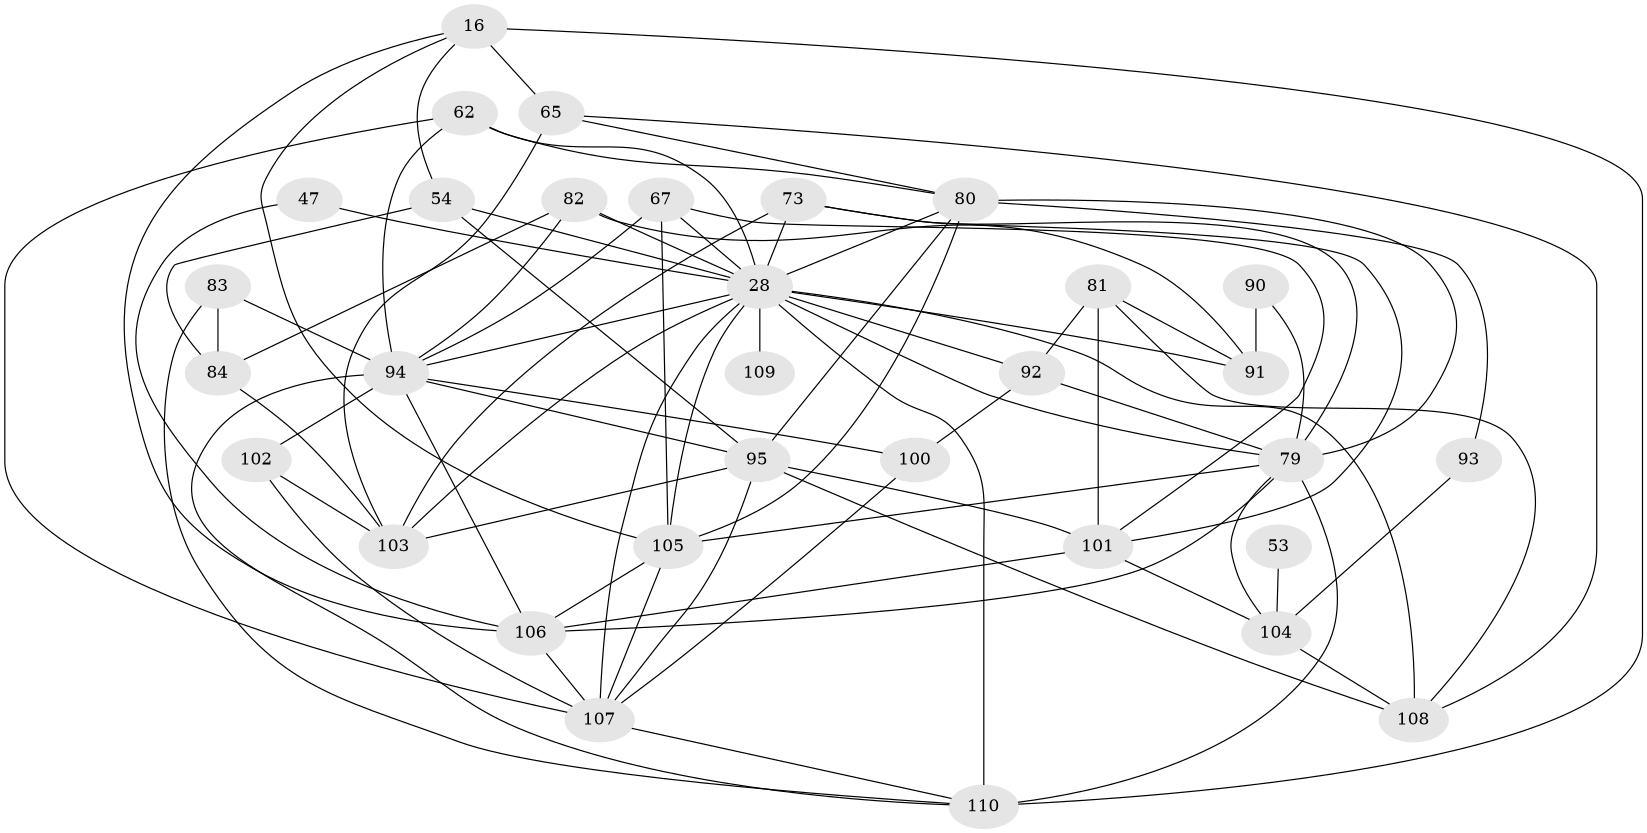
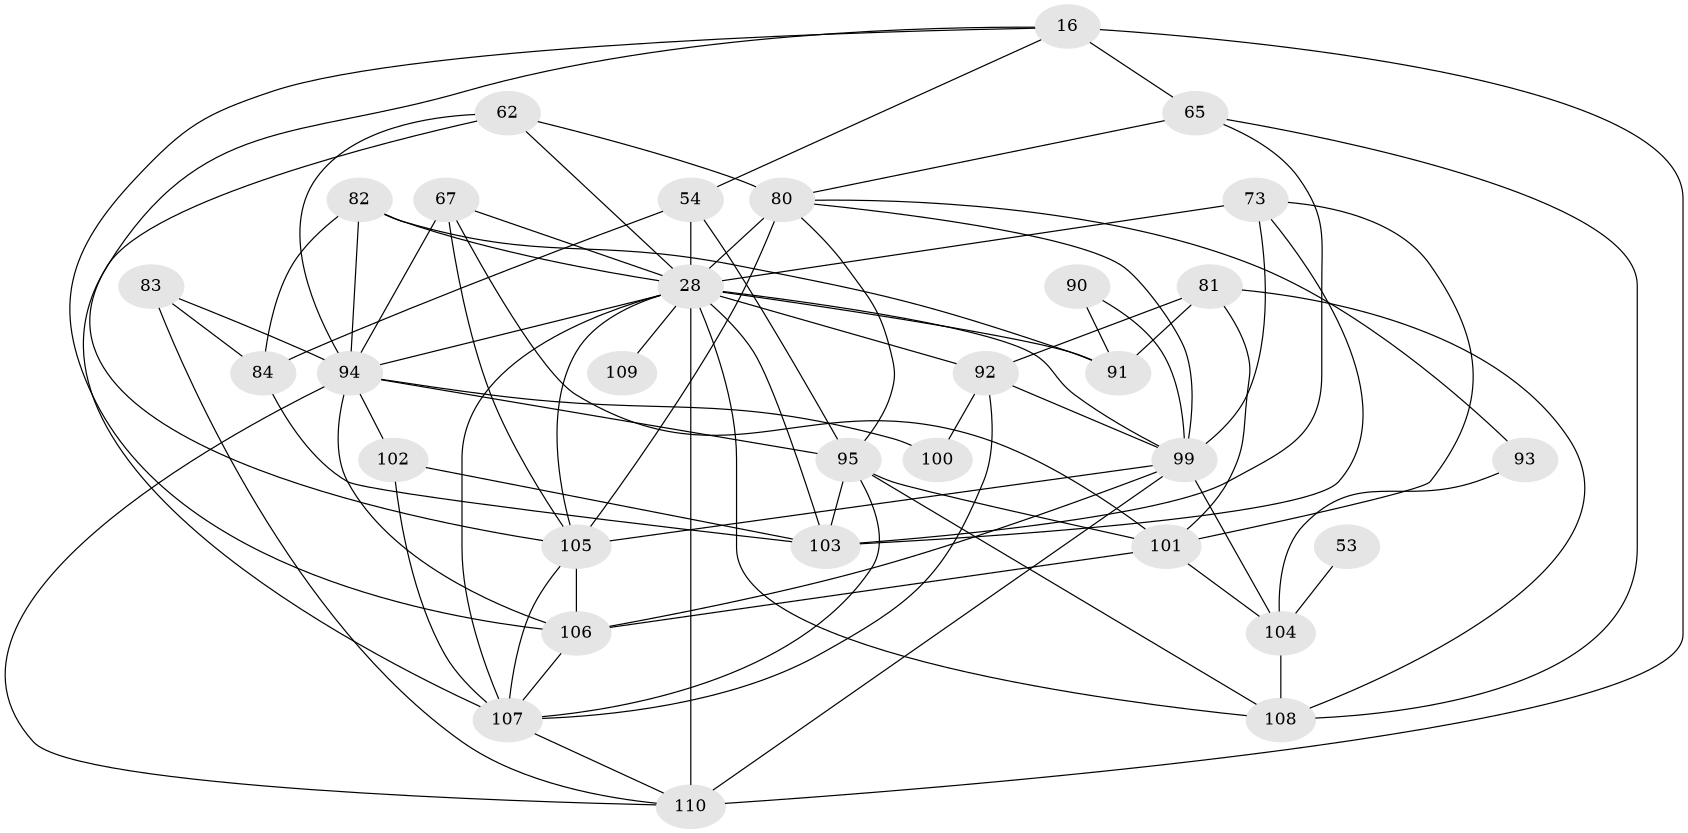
node "47": removed
node "79": label "79" -> "99"
edge "100" -- "107": now "92" -- "107"
